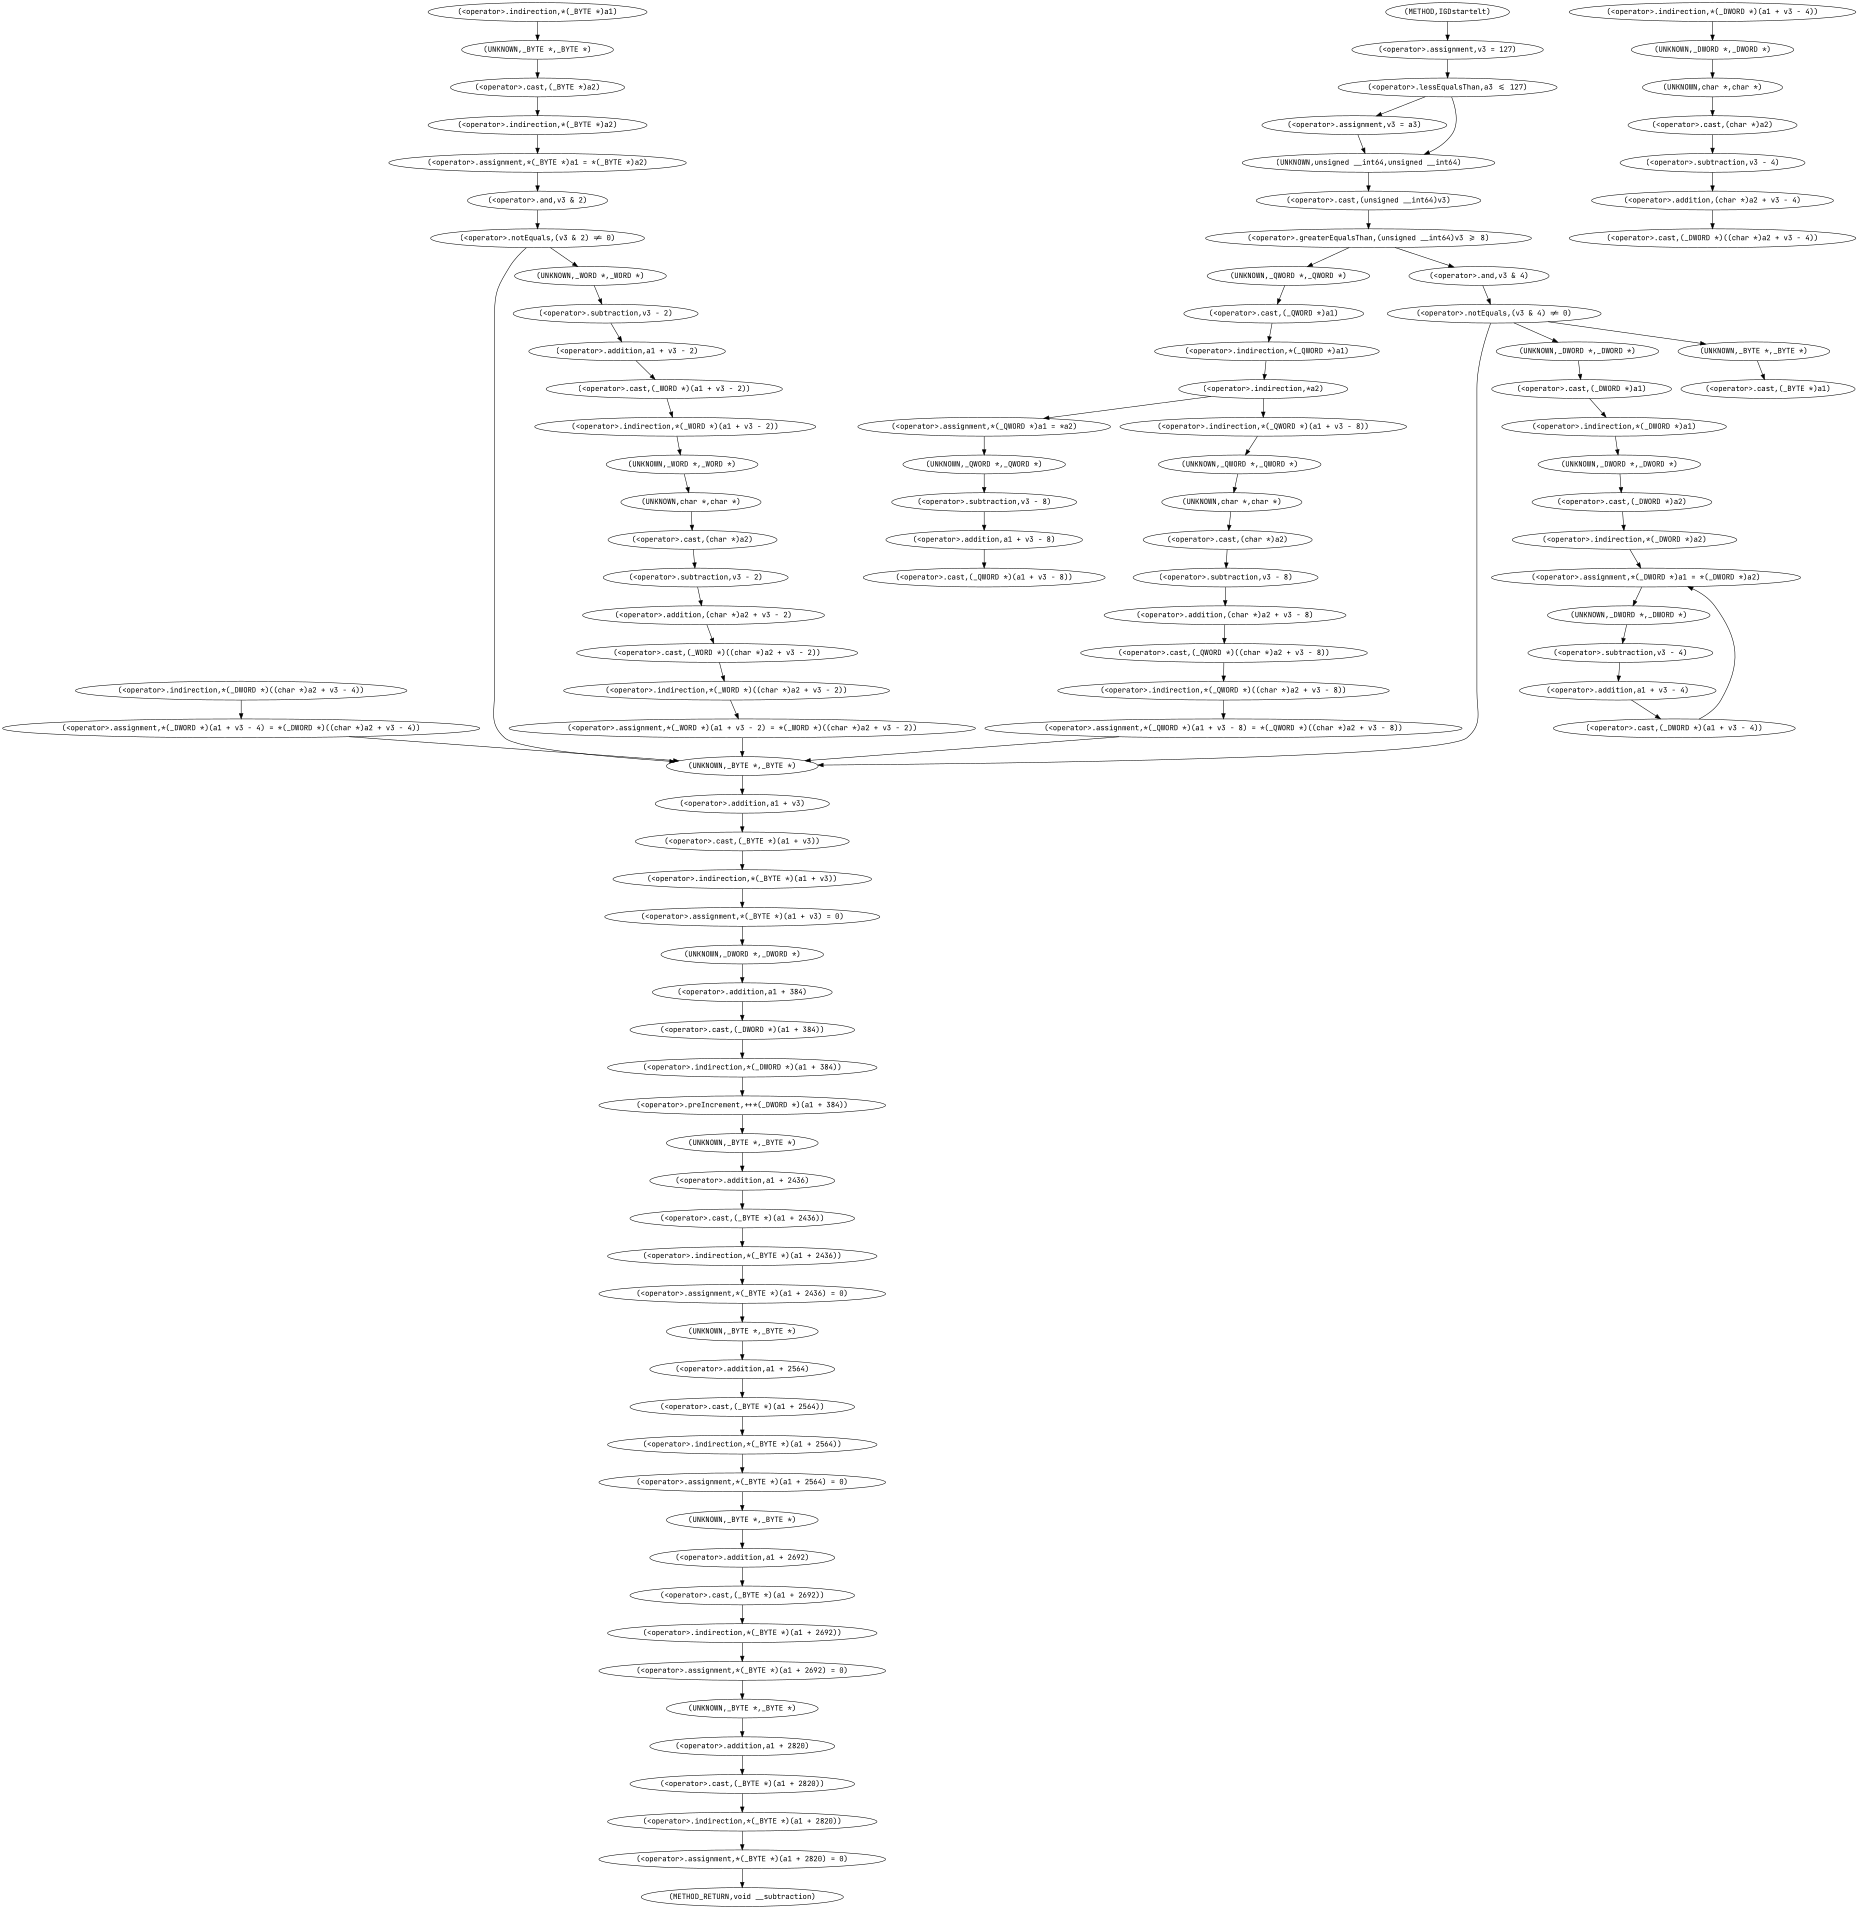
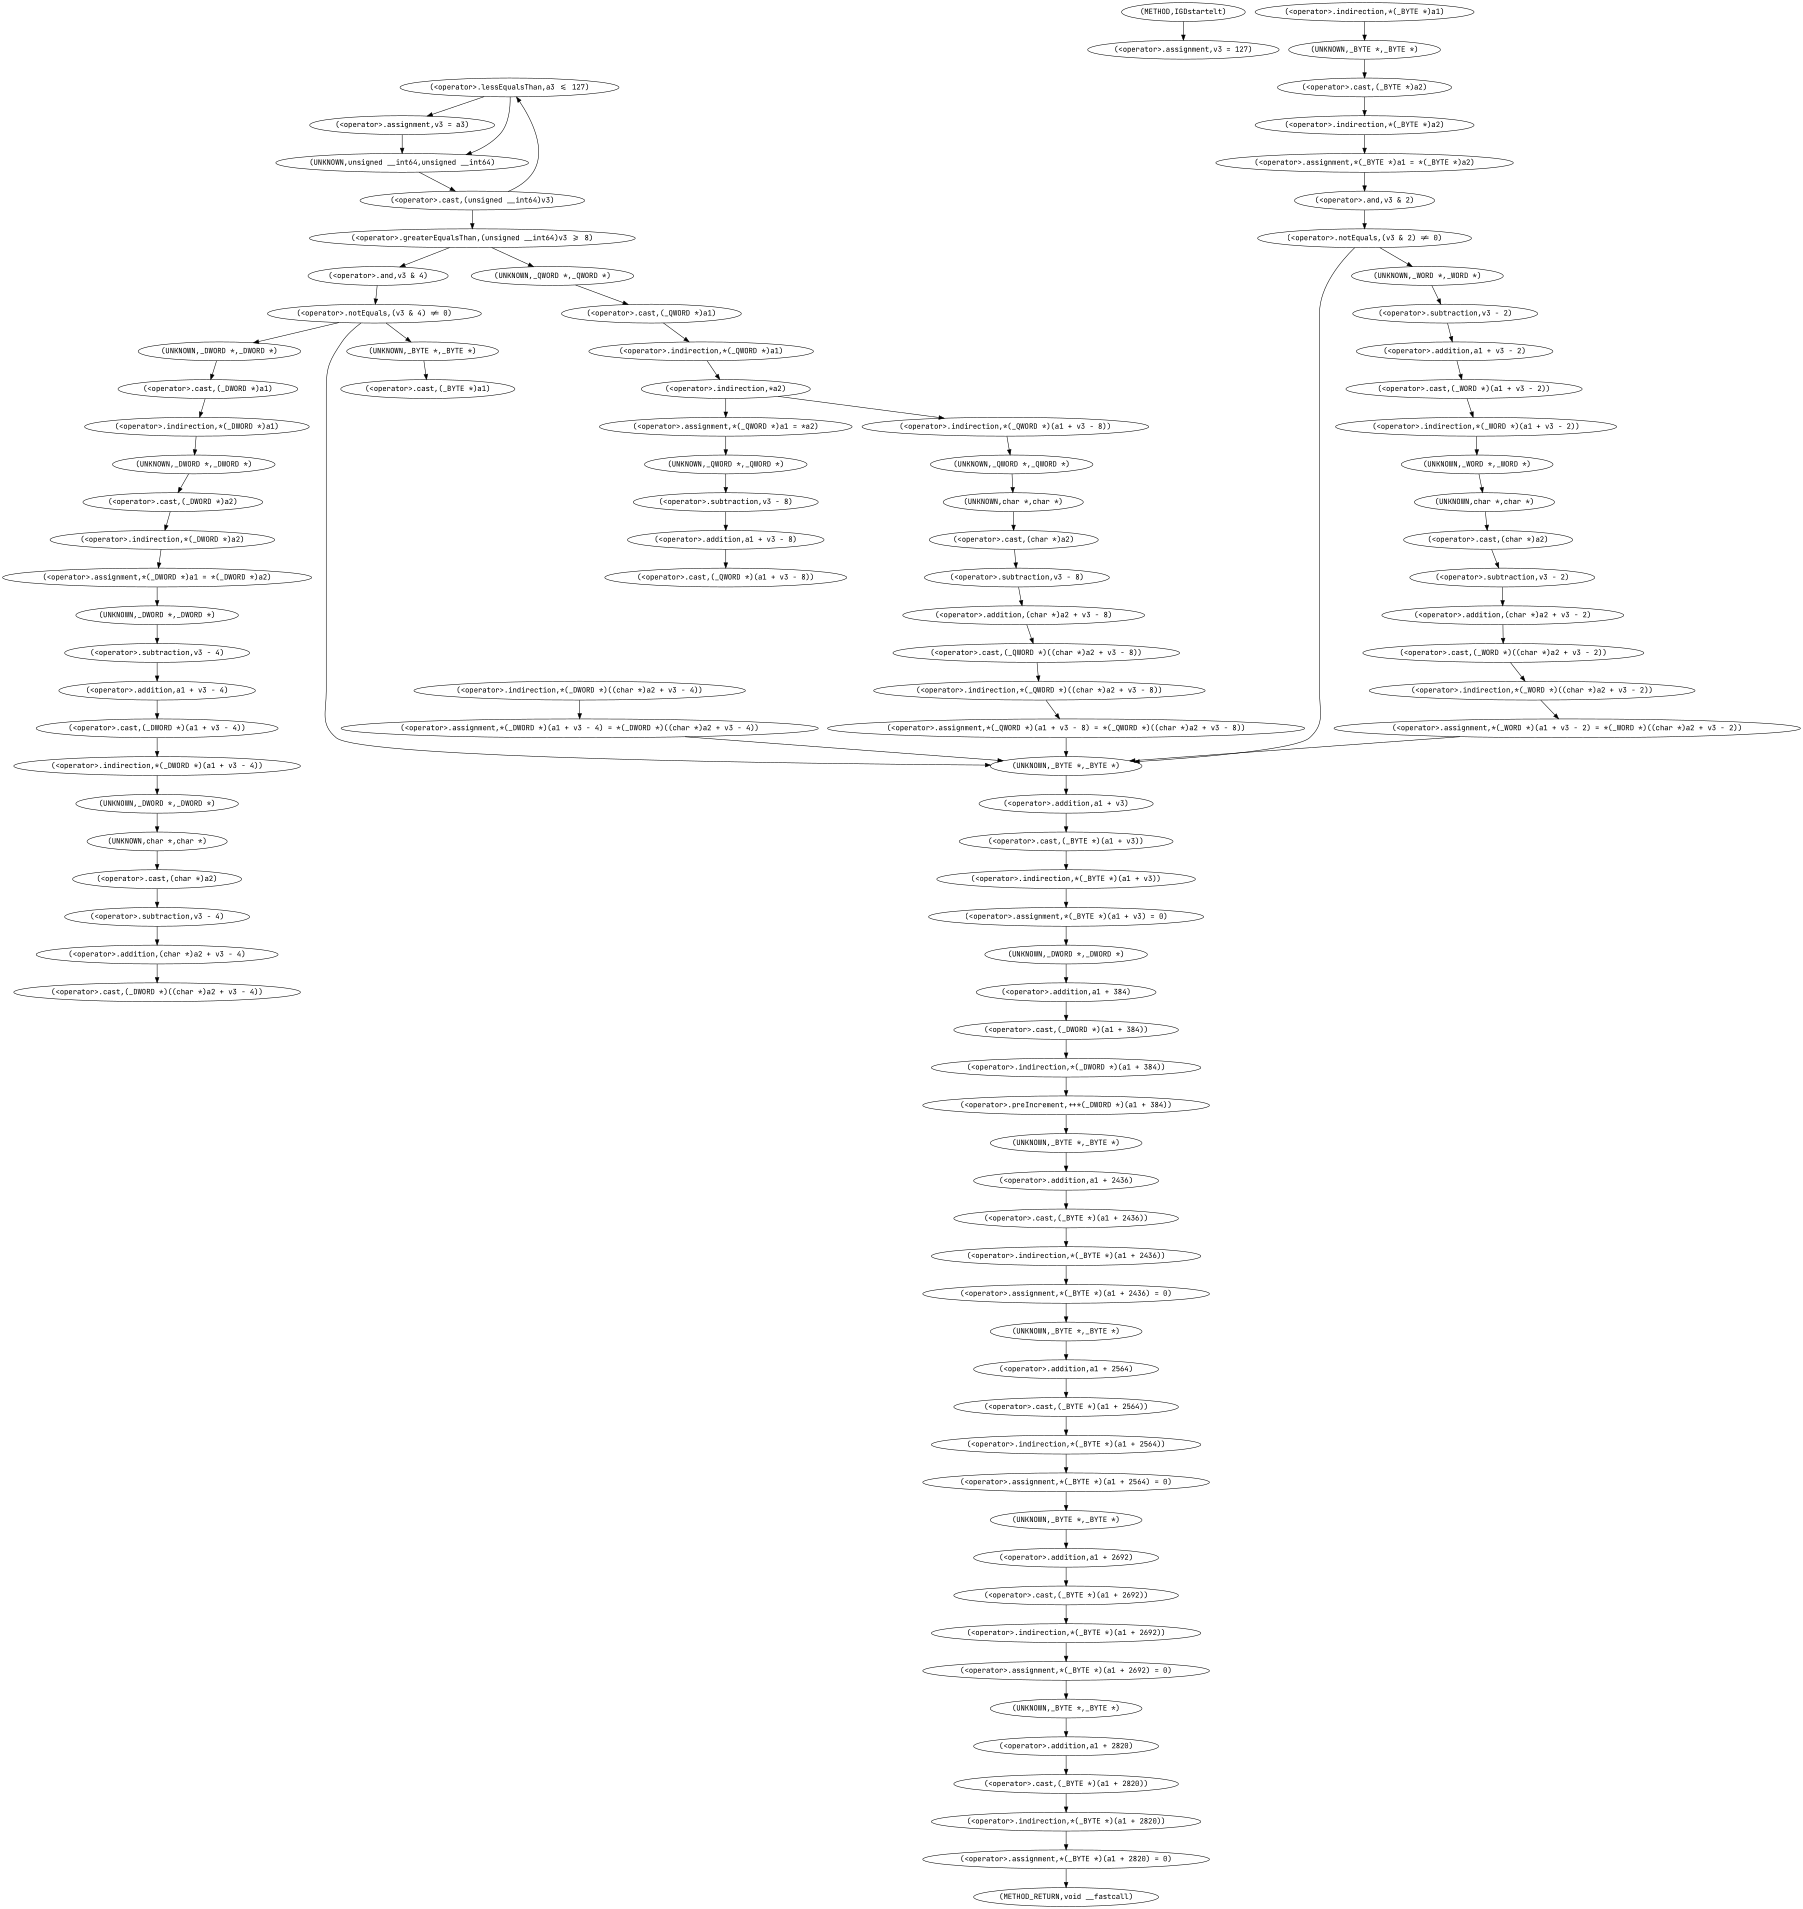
edge "(<operator>.assignment,v3 = 127)" -> "(<operator>.lessEqualsThan,a3 <= 127)": now "(<operator>.cast,(unsigned __int64)v3)" -> "(<operator>.lessEqualsThan,a3 <= 127)"
edge "(<operator>.cast,(_DWORD *)(a1 + v3 - 4))" -> "(<operator>.assignment,*(_DWORD *)a1 = *(_DWORD *)a2)": now "(<operator>.cast,(_DWORD *)(a1 + v3 - 4))" -> "(<operator>.indirection,*(_DWORD *)(a1 + v3 - 4))"
node "(METHOD_RETURN,void __subtraction)": label "(METHOD_RETURN,void __subtraction)" -> "(METHOD_RETURN,void __fastcall)"
